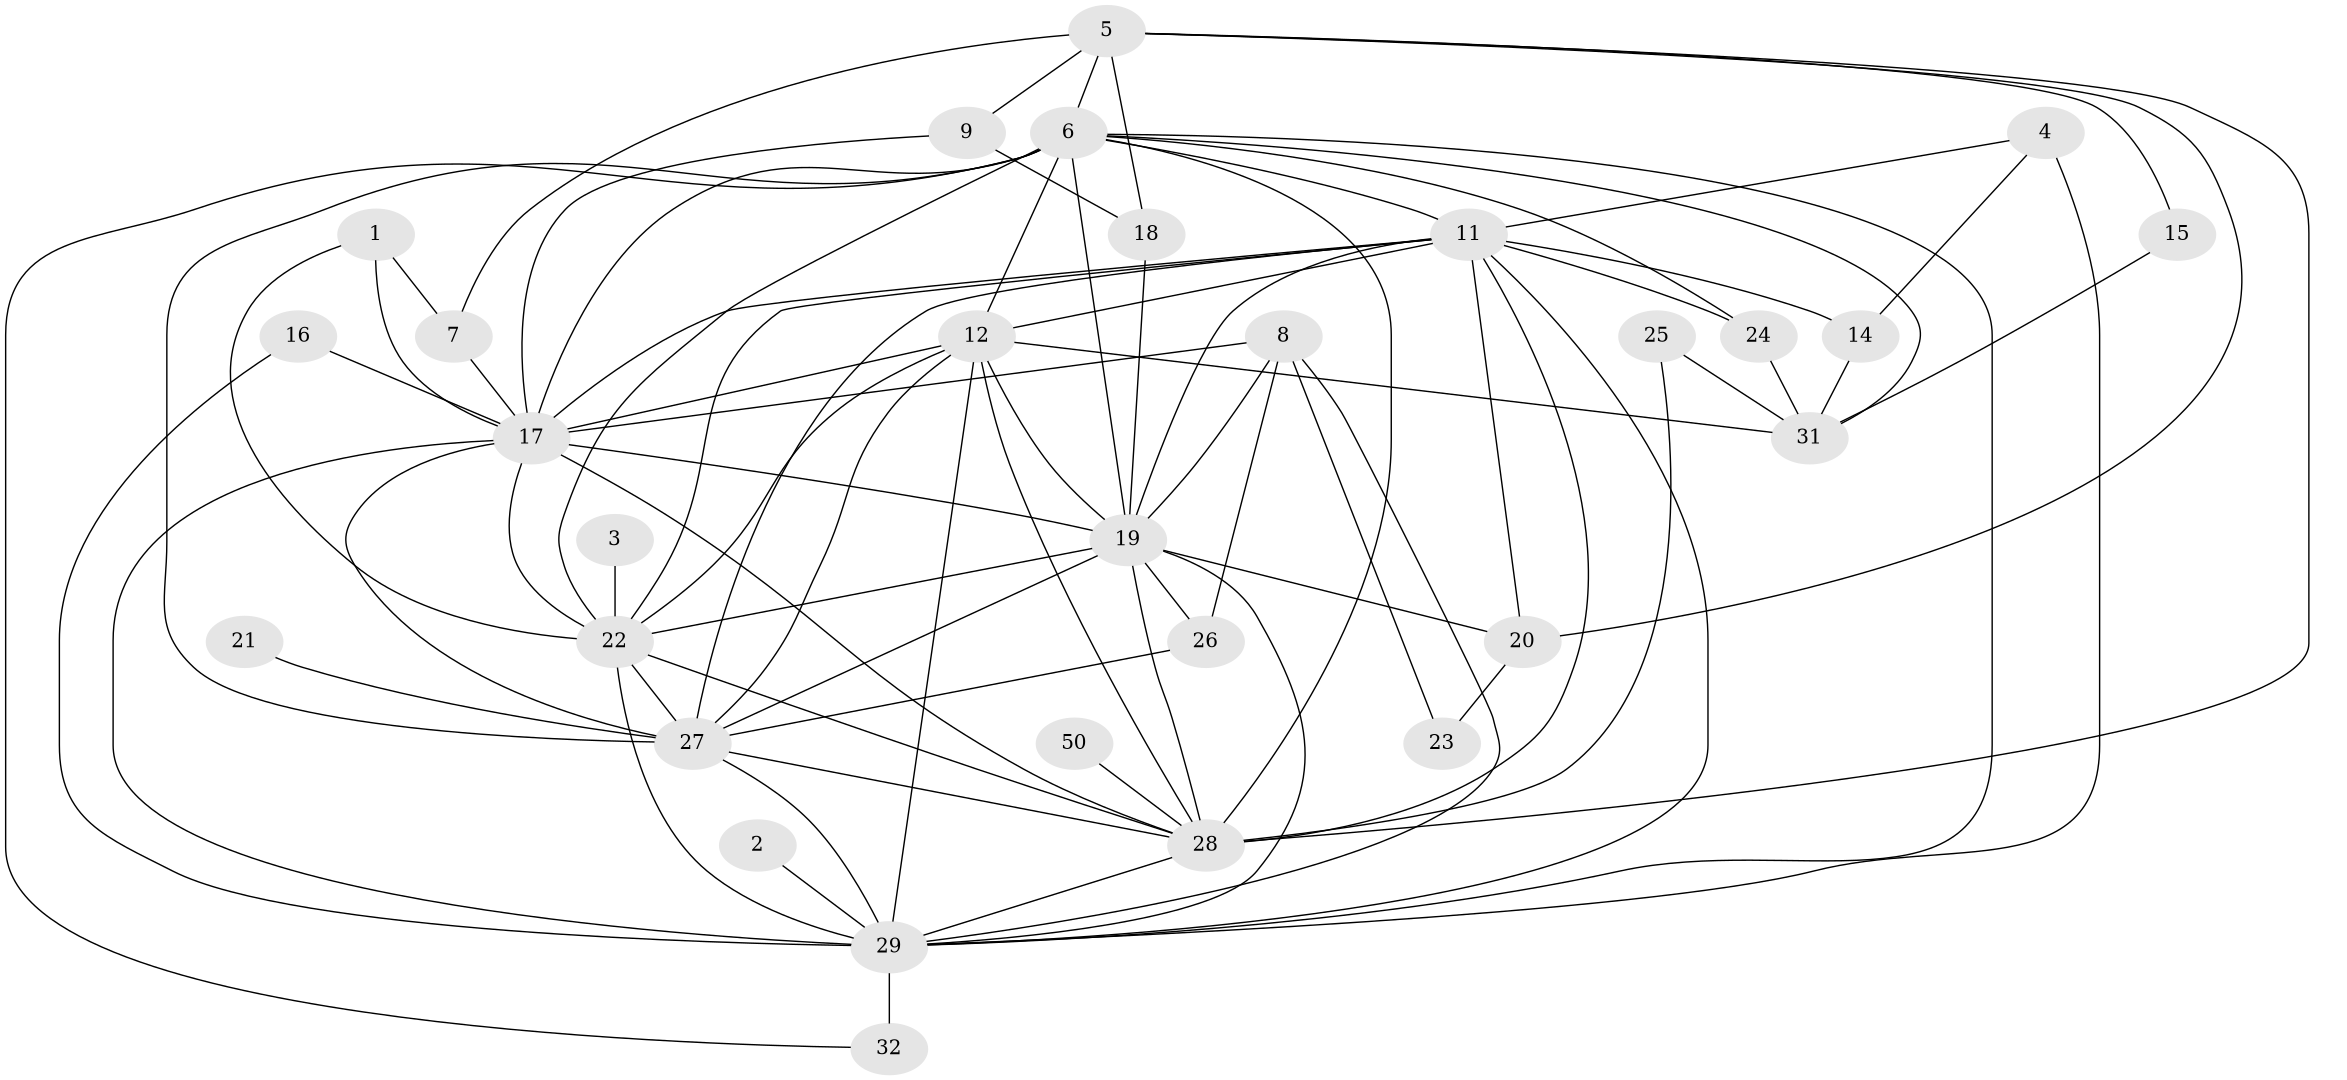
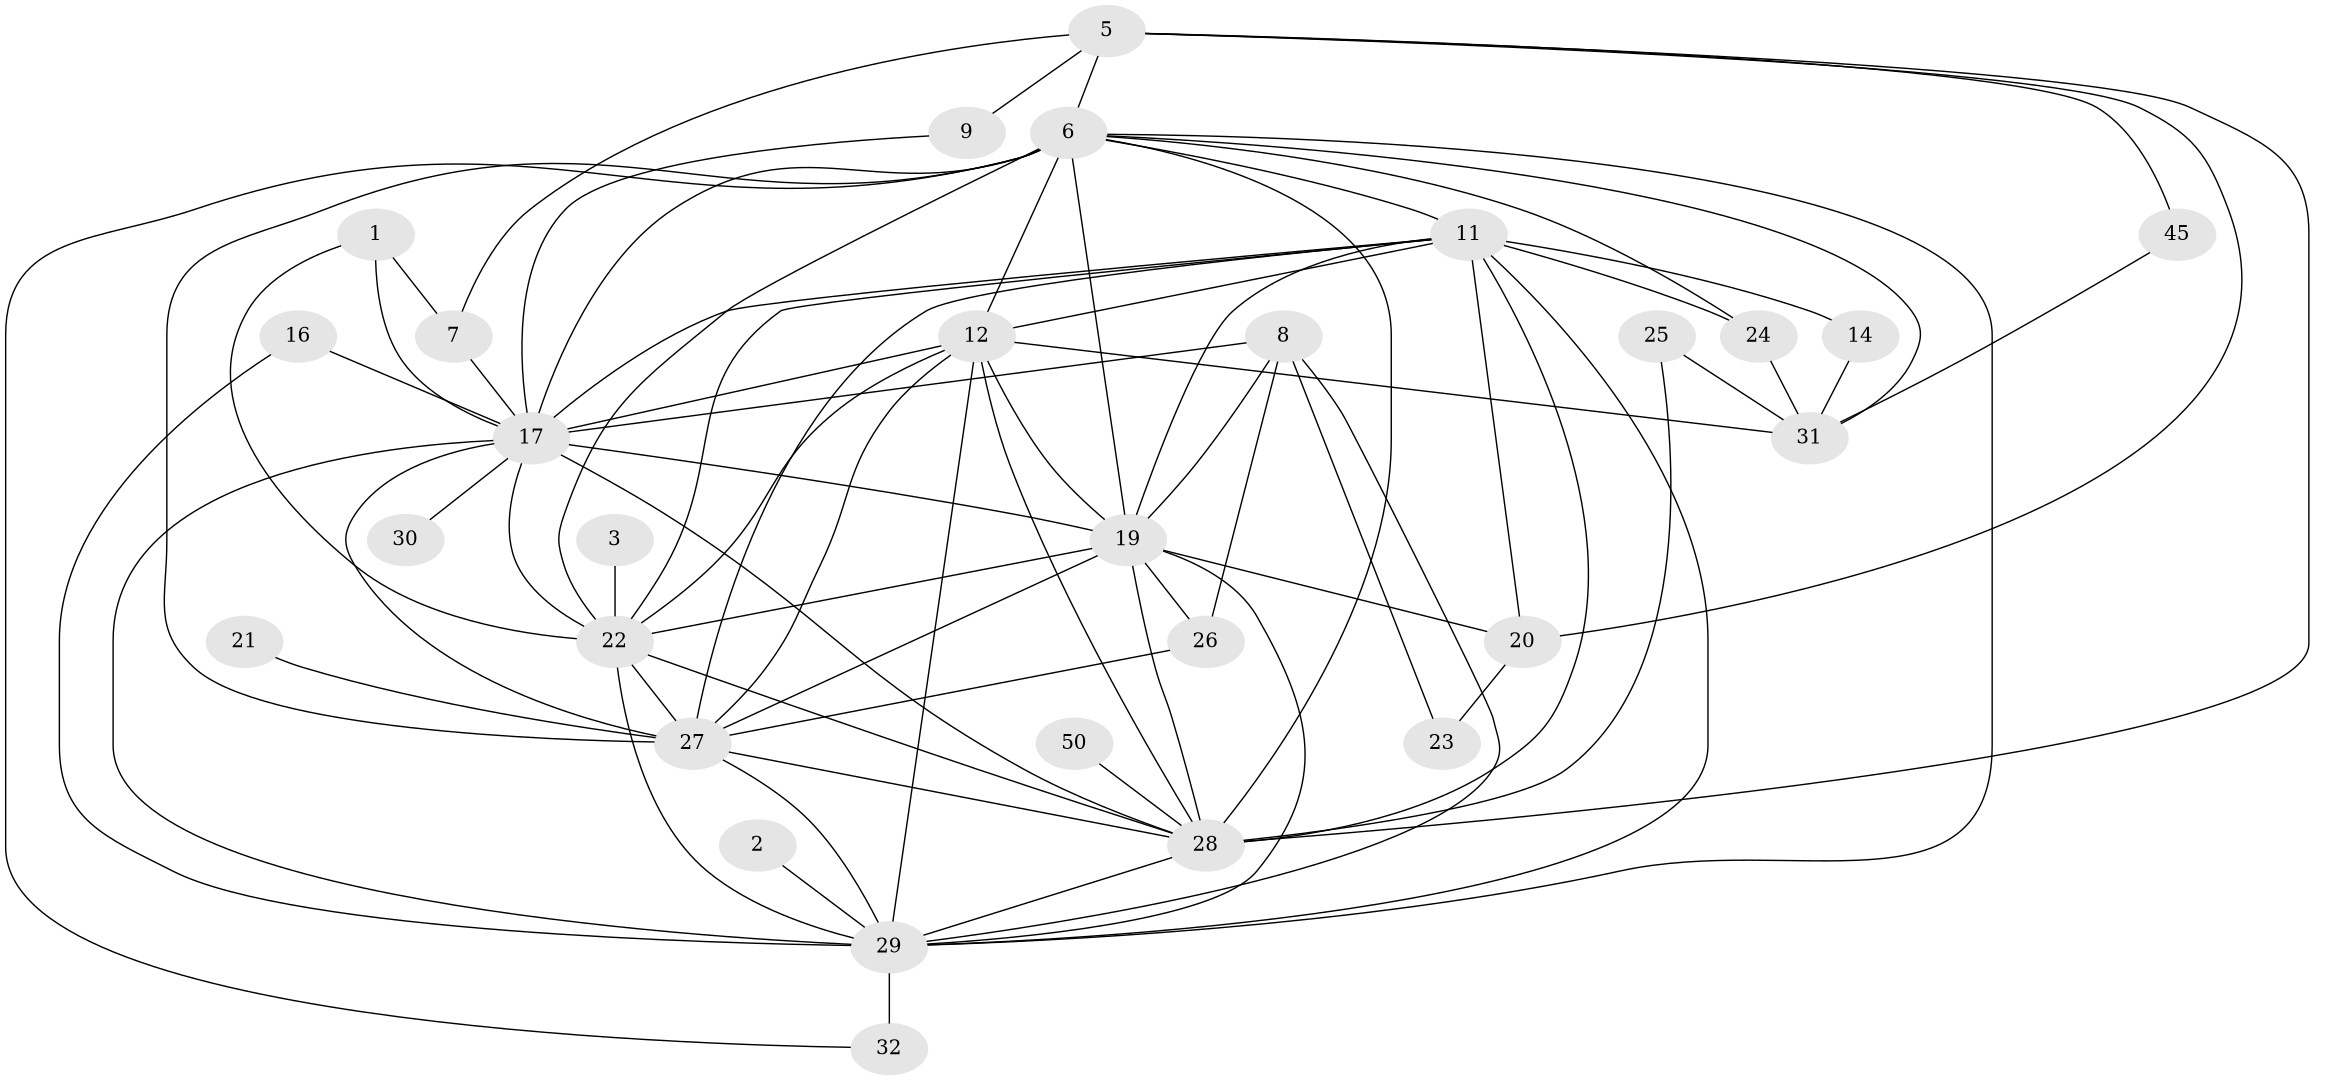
node "4": removed
node "18": removed
node "15": label "15" -> "45"
node "30": added
